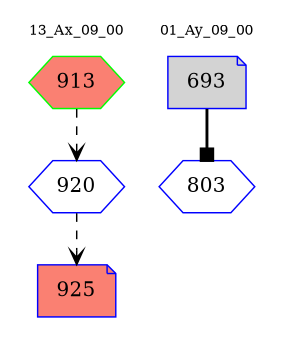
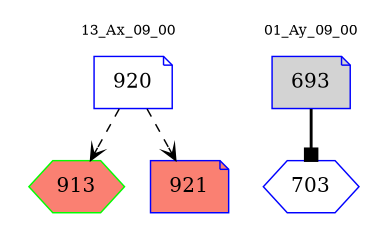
edge "913" -> "920": reversed
node "920": shape hexagon -> note
node "803": label "803" -> "703"
node "925": label "925" -> "921"
